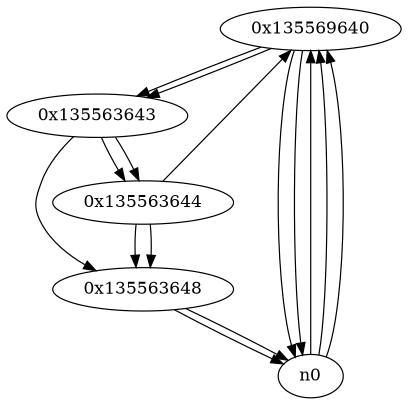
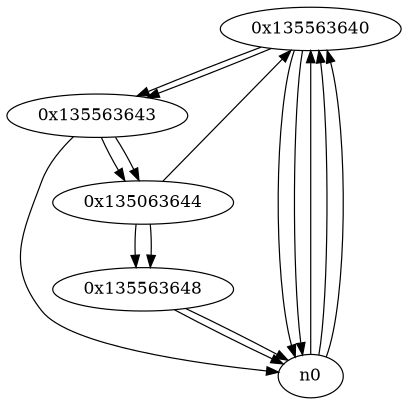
node "0x135569640": label "0x135569640" -> "0x135563640"
node "0x135563644": label "0x135563644" -> "0x135063644"
edge "0x135563643" -> "0x135563648": now "0x135563643" -> "n0"
